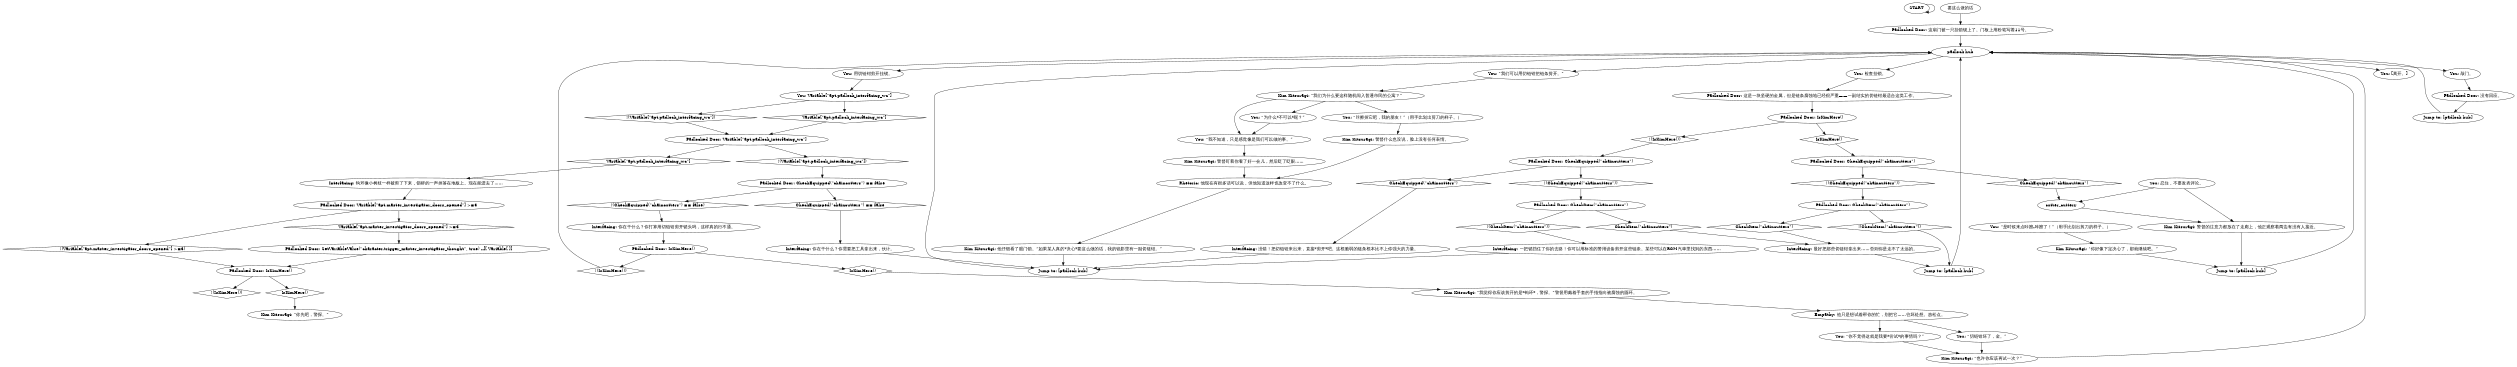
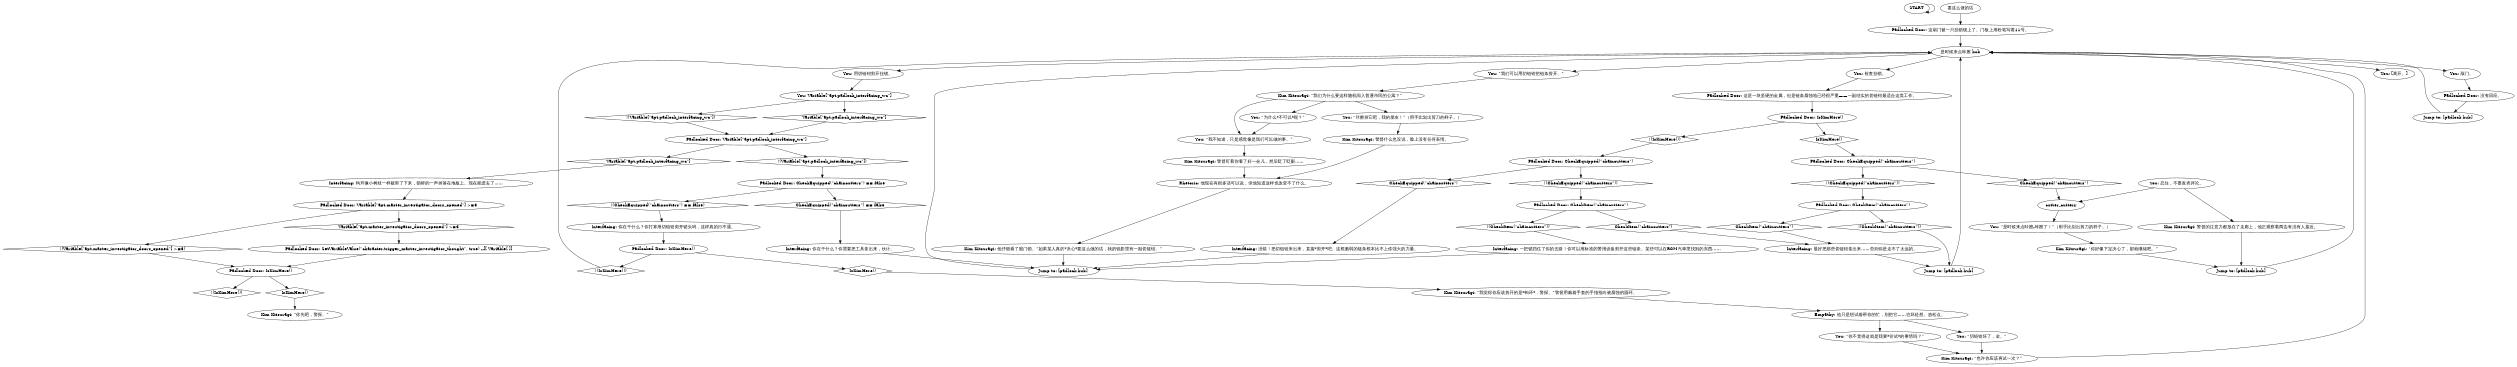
node "padlock hub": label "padlock hub" -> "是时候来点咔擦 hub"
edge "cutter_cuttery" -> "Kim Kitsuragi: 警督的注意力都放在了走廊上，他正观察着两边有没有人接近。": now "cutter_cuttery" -> "You: “是时候来点咔擦-咔擦了！”（用手比划出剪刀的样子。）"
